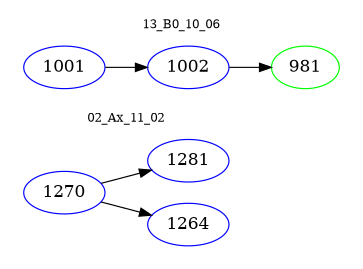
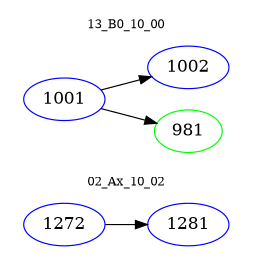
cluster "13_B0_10_06": label "13_B0_10_06" -> "13_B0_10_00"
edge "1002" -> "981": now "1001" -> "981"
cluster "02_Ax_11_02": label "02_Ax_11_02" -> "02_Ax_10_02"
node "1270": label "1270" -> "1272"
node "1264": removed
